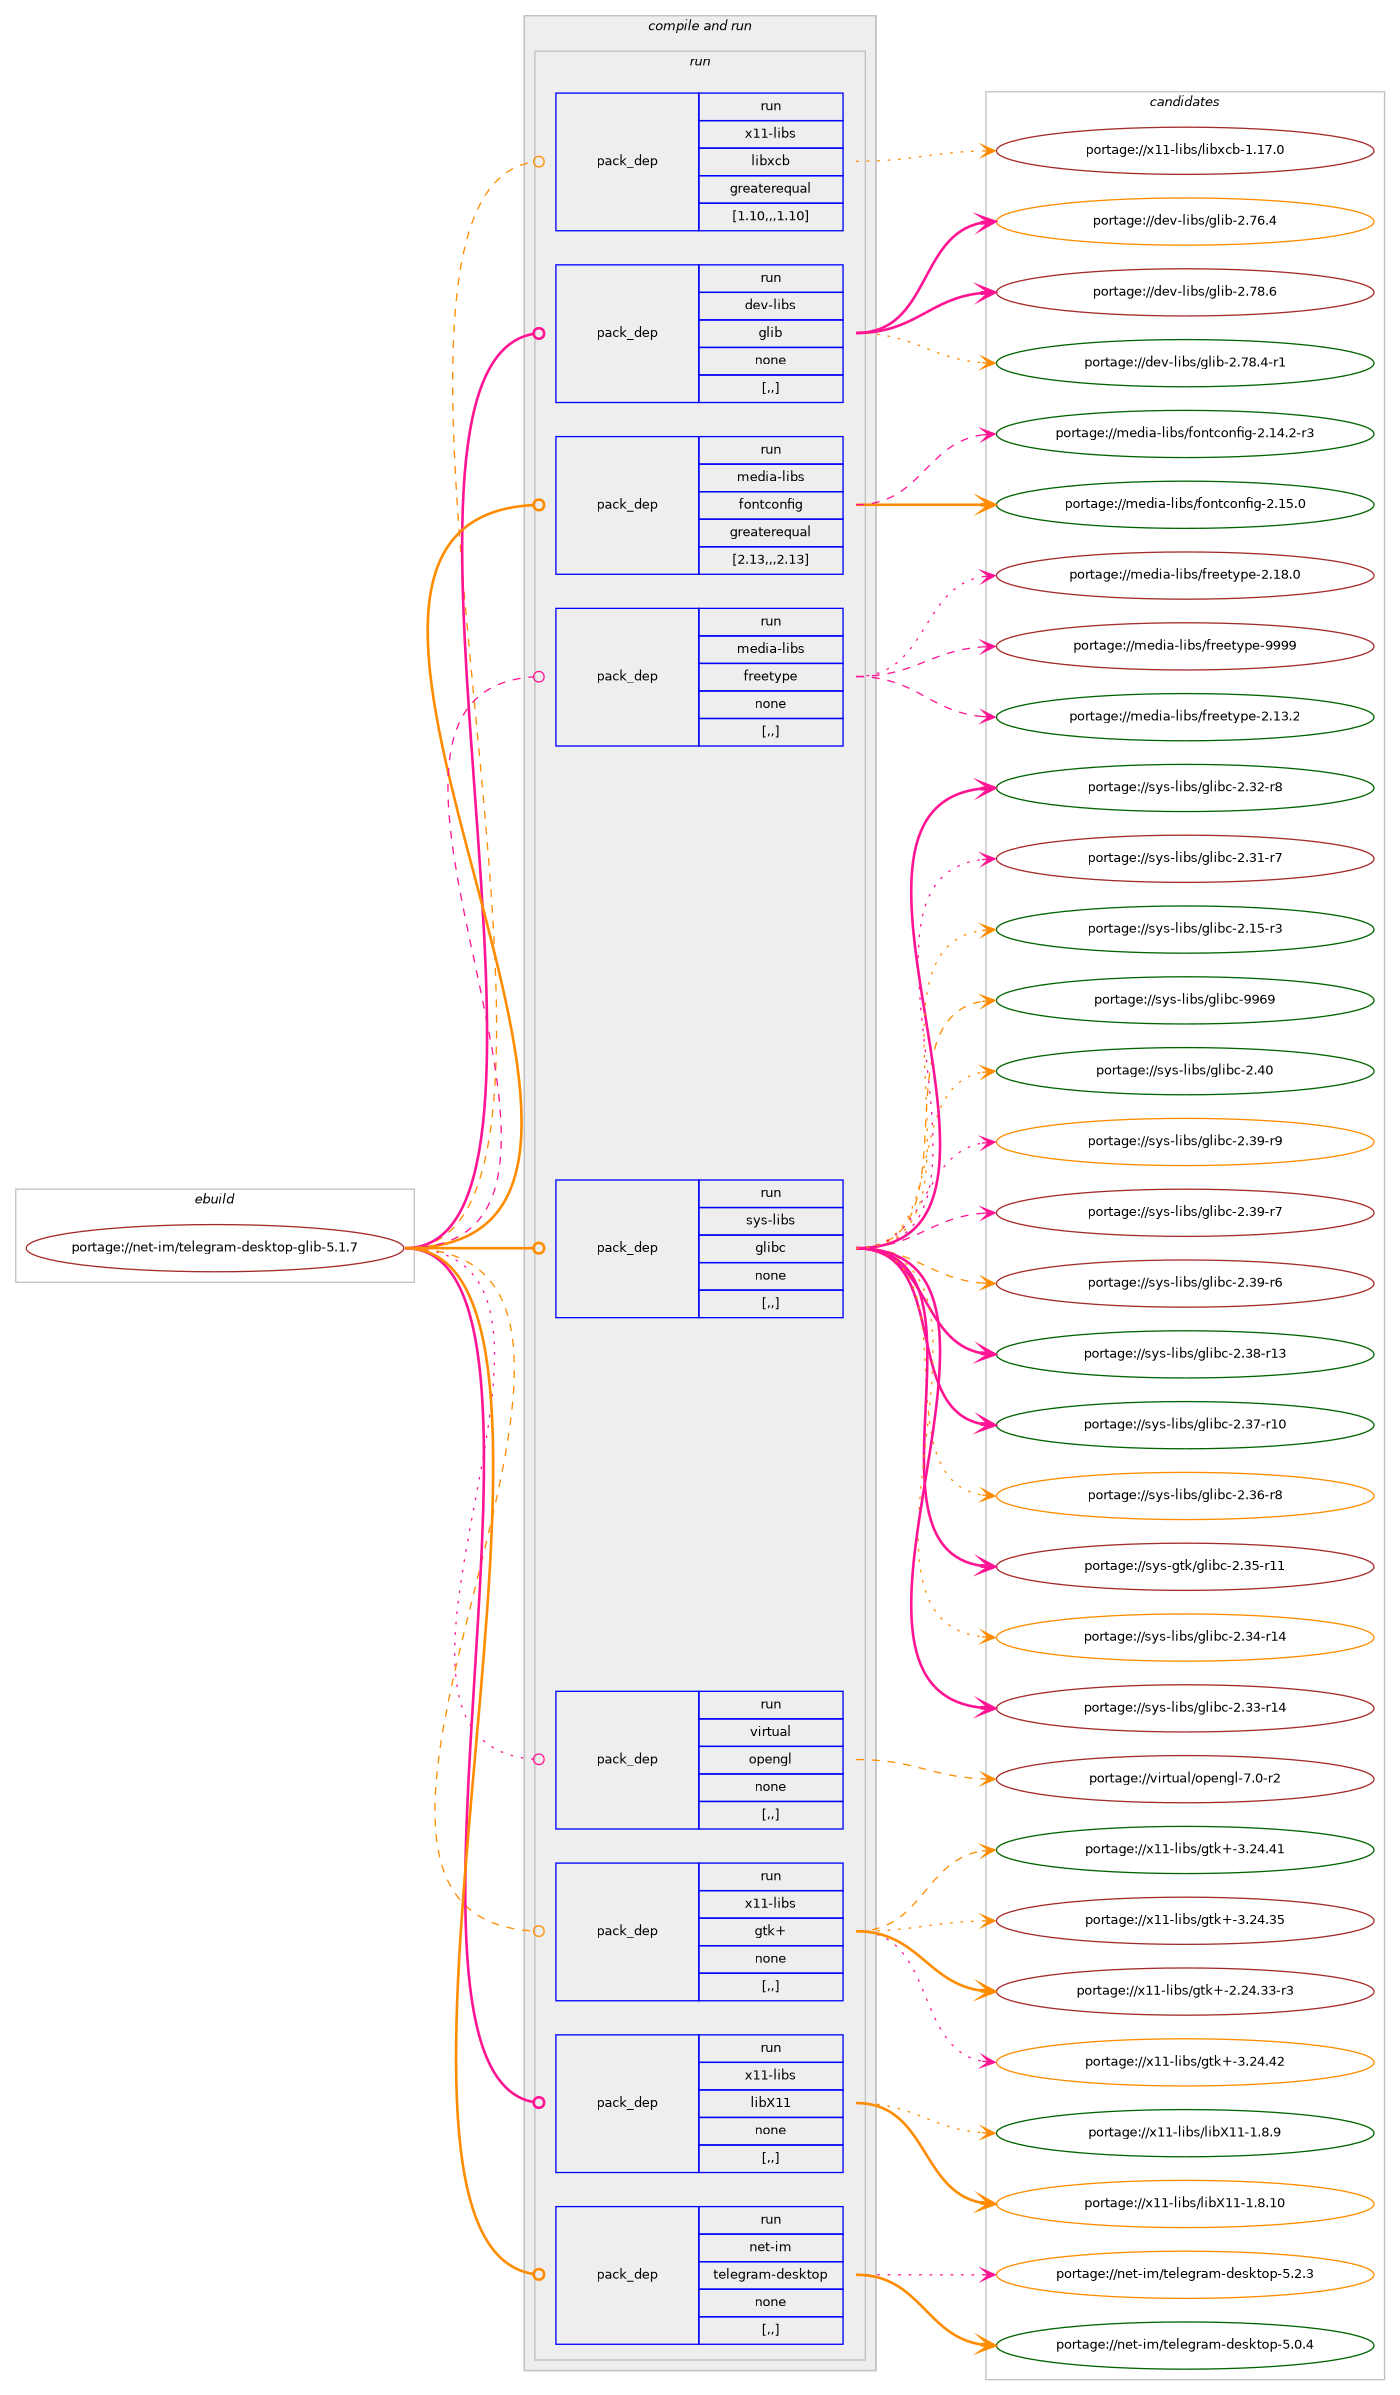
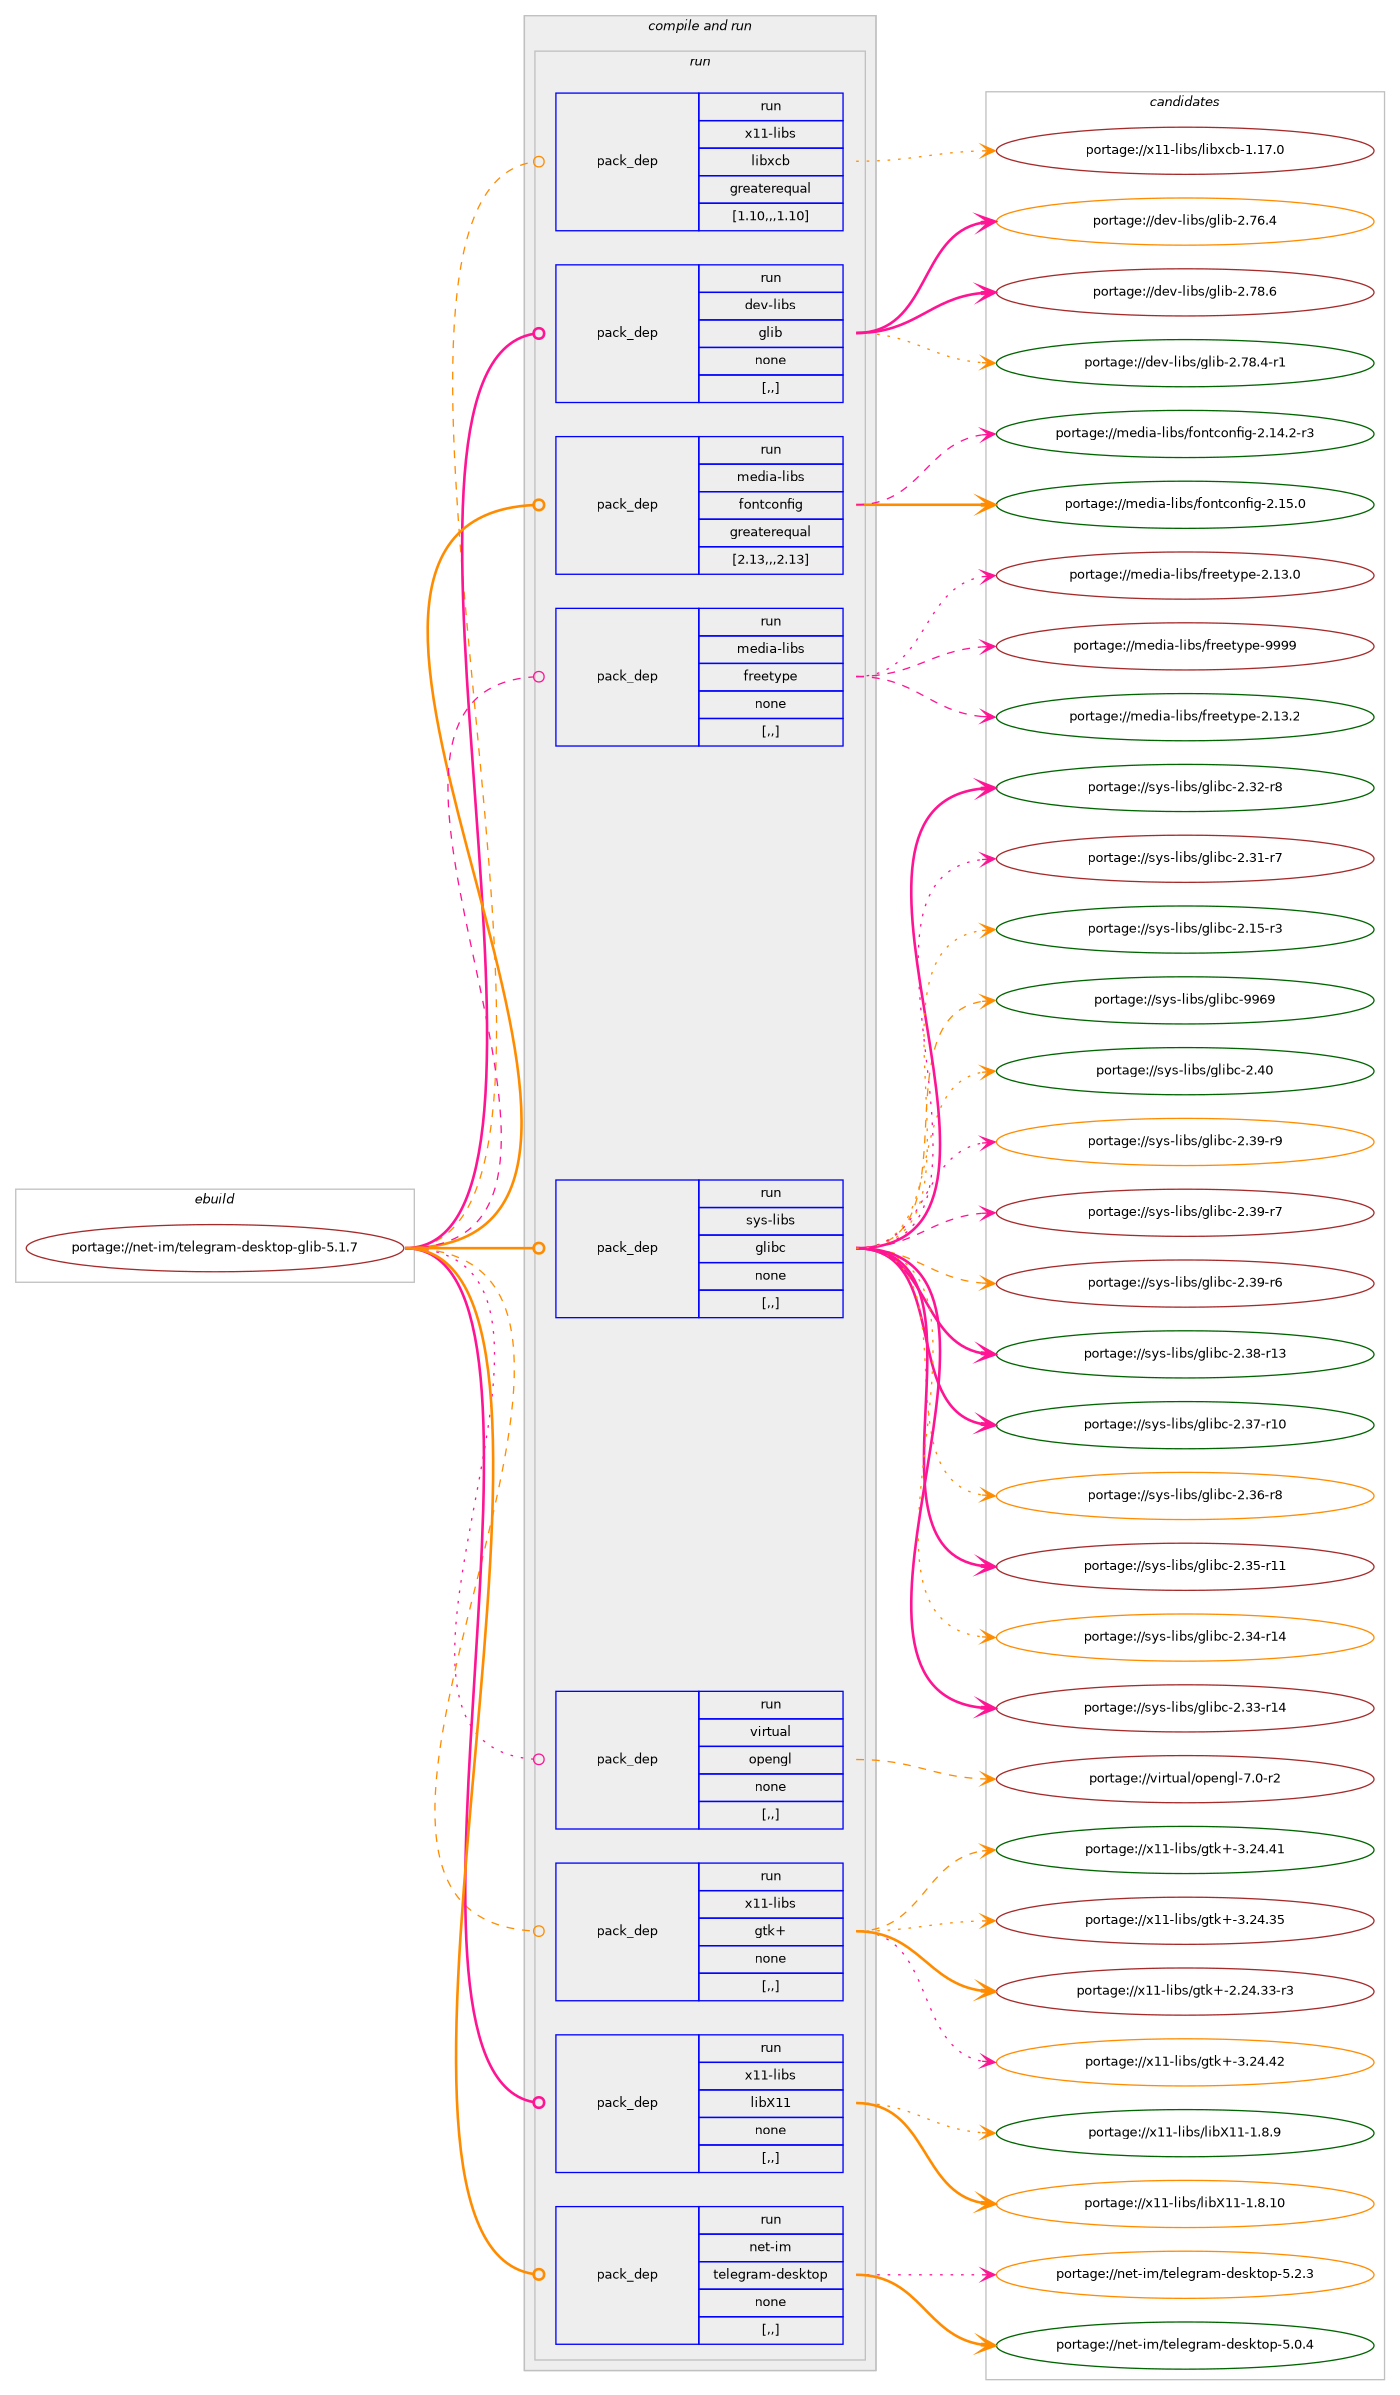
node "portage://media-libs/freetype-2.18.0": label "portage://media-libs/freetype-2.18.0" -> "portage://media-libs/freetype-2.13.0"
node "portage://sys-gtk/glibc-2.35-r11": label "portage://sys-gtk/glibc-2.35-r11" -> "portage://sys-libs/glibc-2.35-r11"
